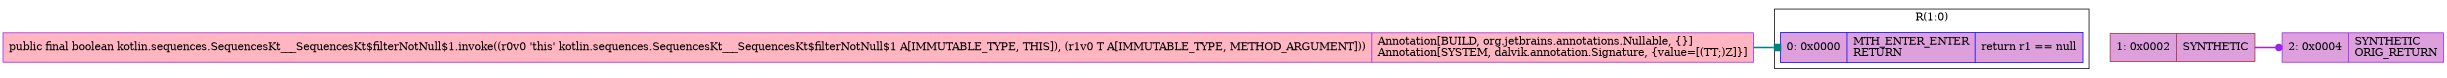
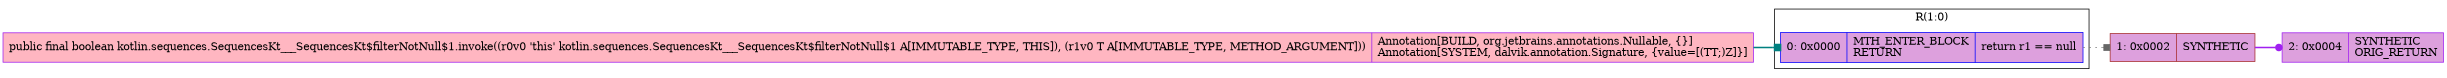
node "0: 0x0000": text "MTH_ENTER_ENTER" -> "MTH_ENTER_BLOCK"
edge "0: 0x0000" -> "1: 0x0002": added
